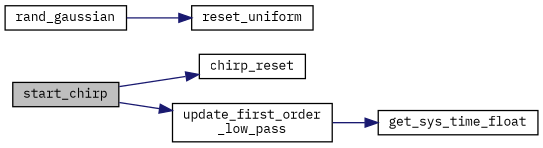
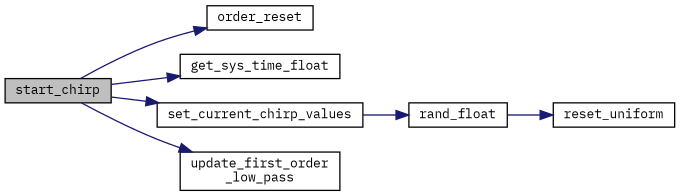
node "rand_gaussian": label "rand_gaussian" -> "rand_float"
node "chirp_reset": label "chirp_reset" -> "order_reset"
node "set_current_chirp_values": added
edge "update_first_order _low_pass" -> "get_sys_time_float": now "start_chirp" -> "get_sys_time_float"
